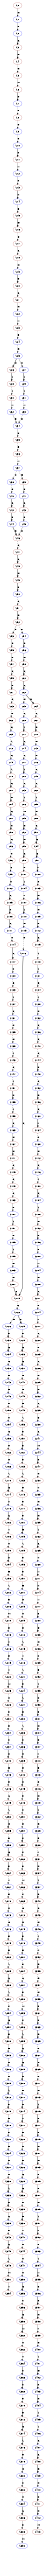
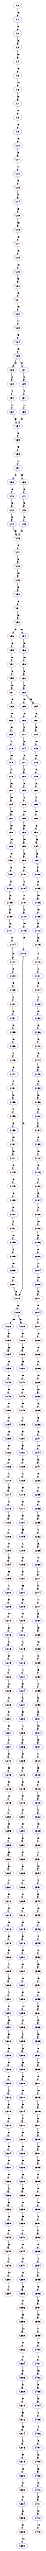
node "S91": color blue -> brown
